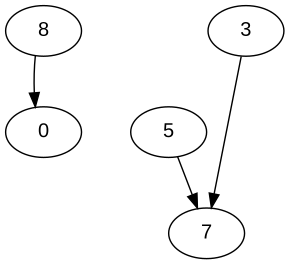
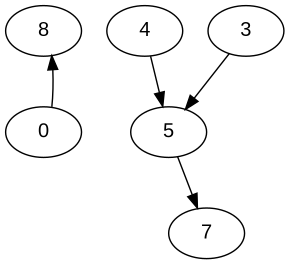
node "4": added
edge "8" -> "0": reversed
edge "3" -> "7": now "3" -> "5"
